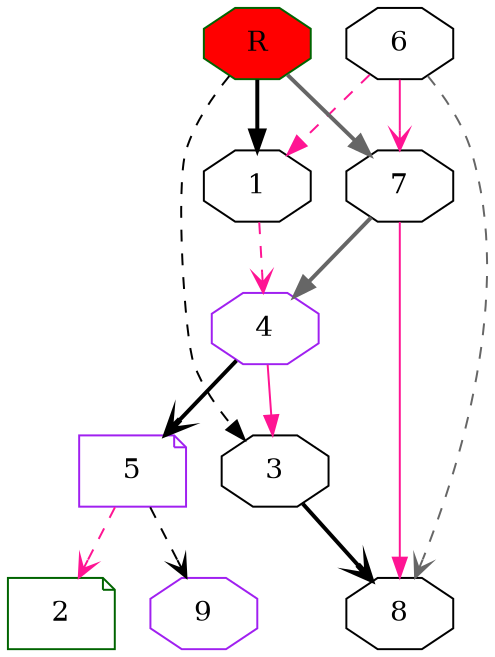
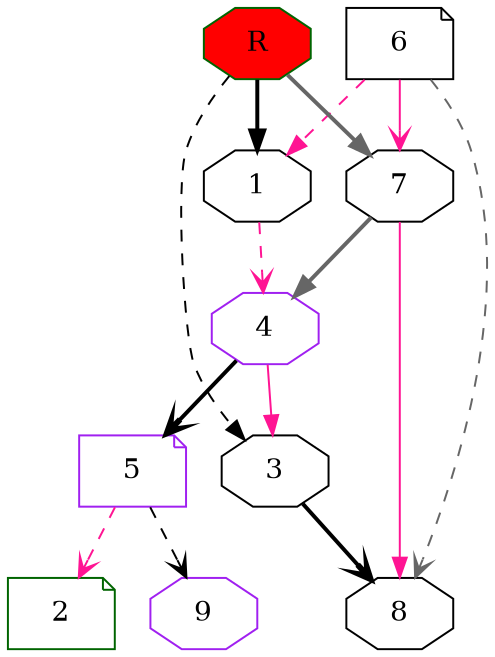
node "6": shape octagon -> note
